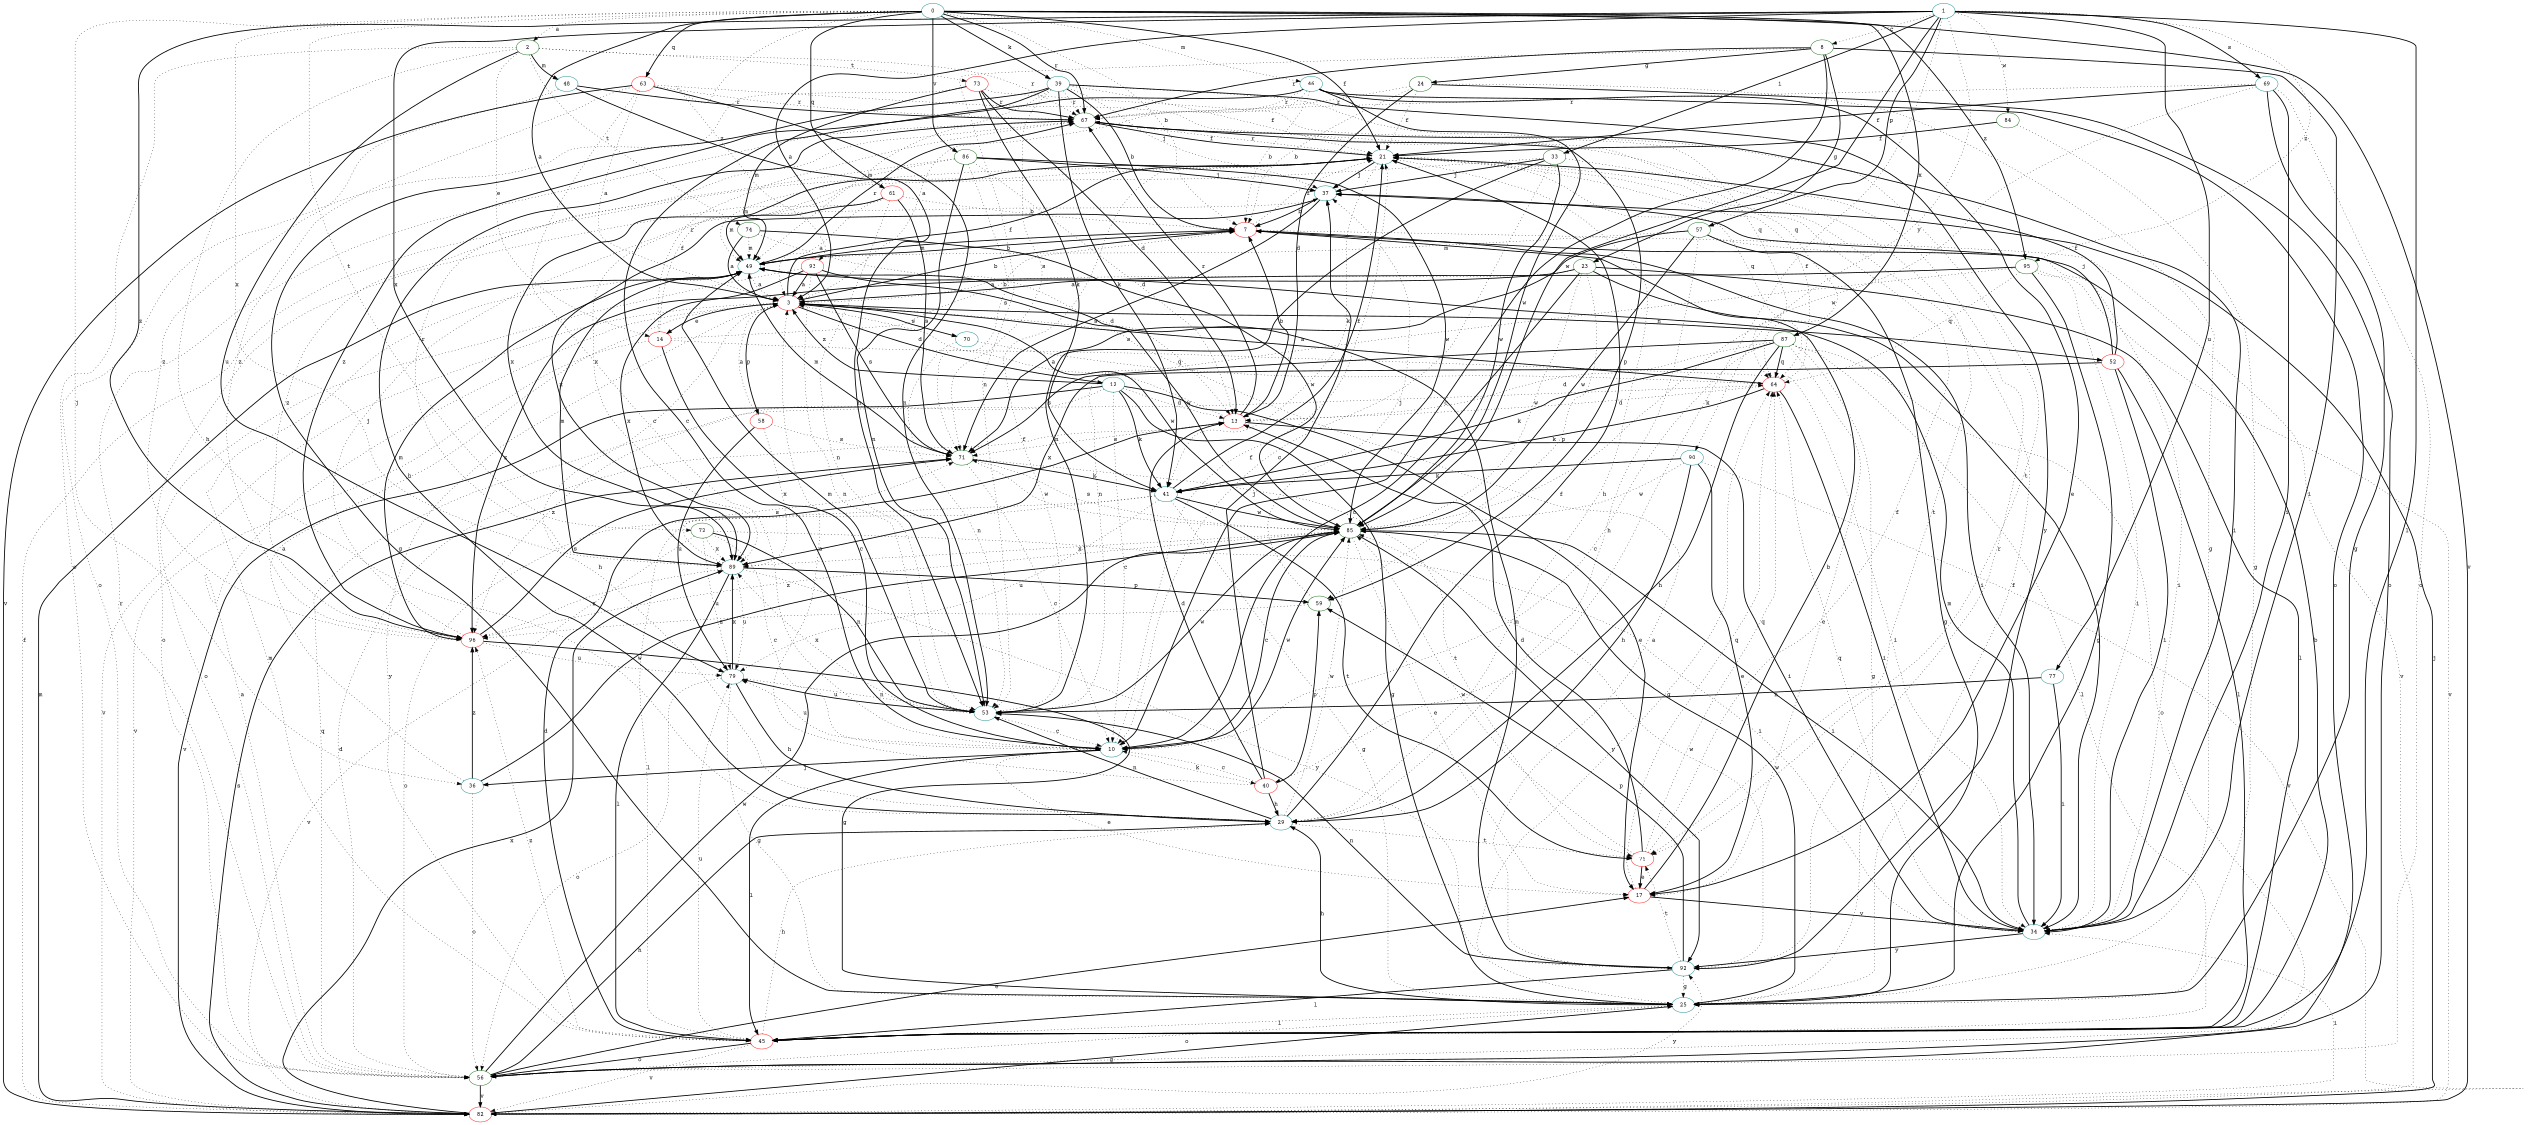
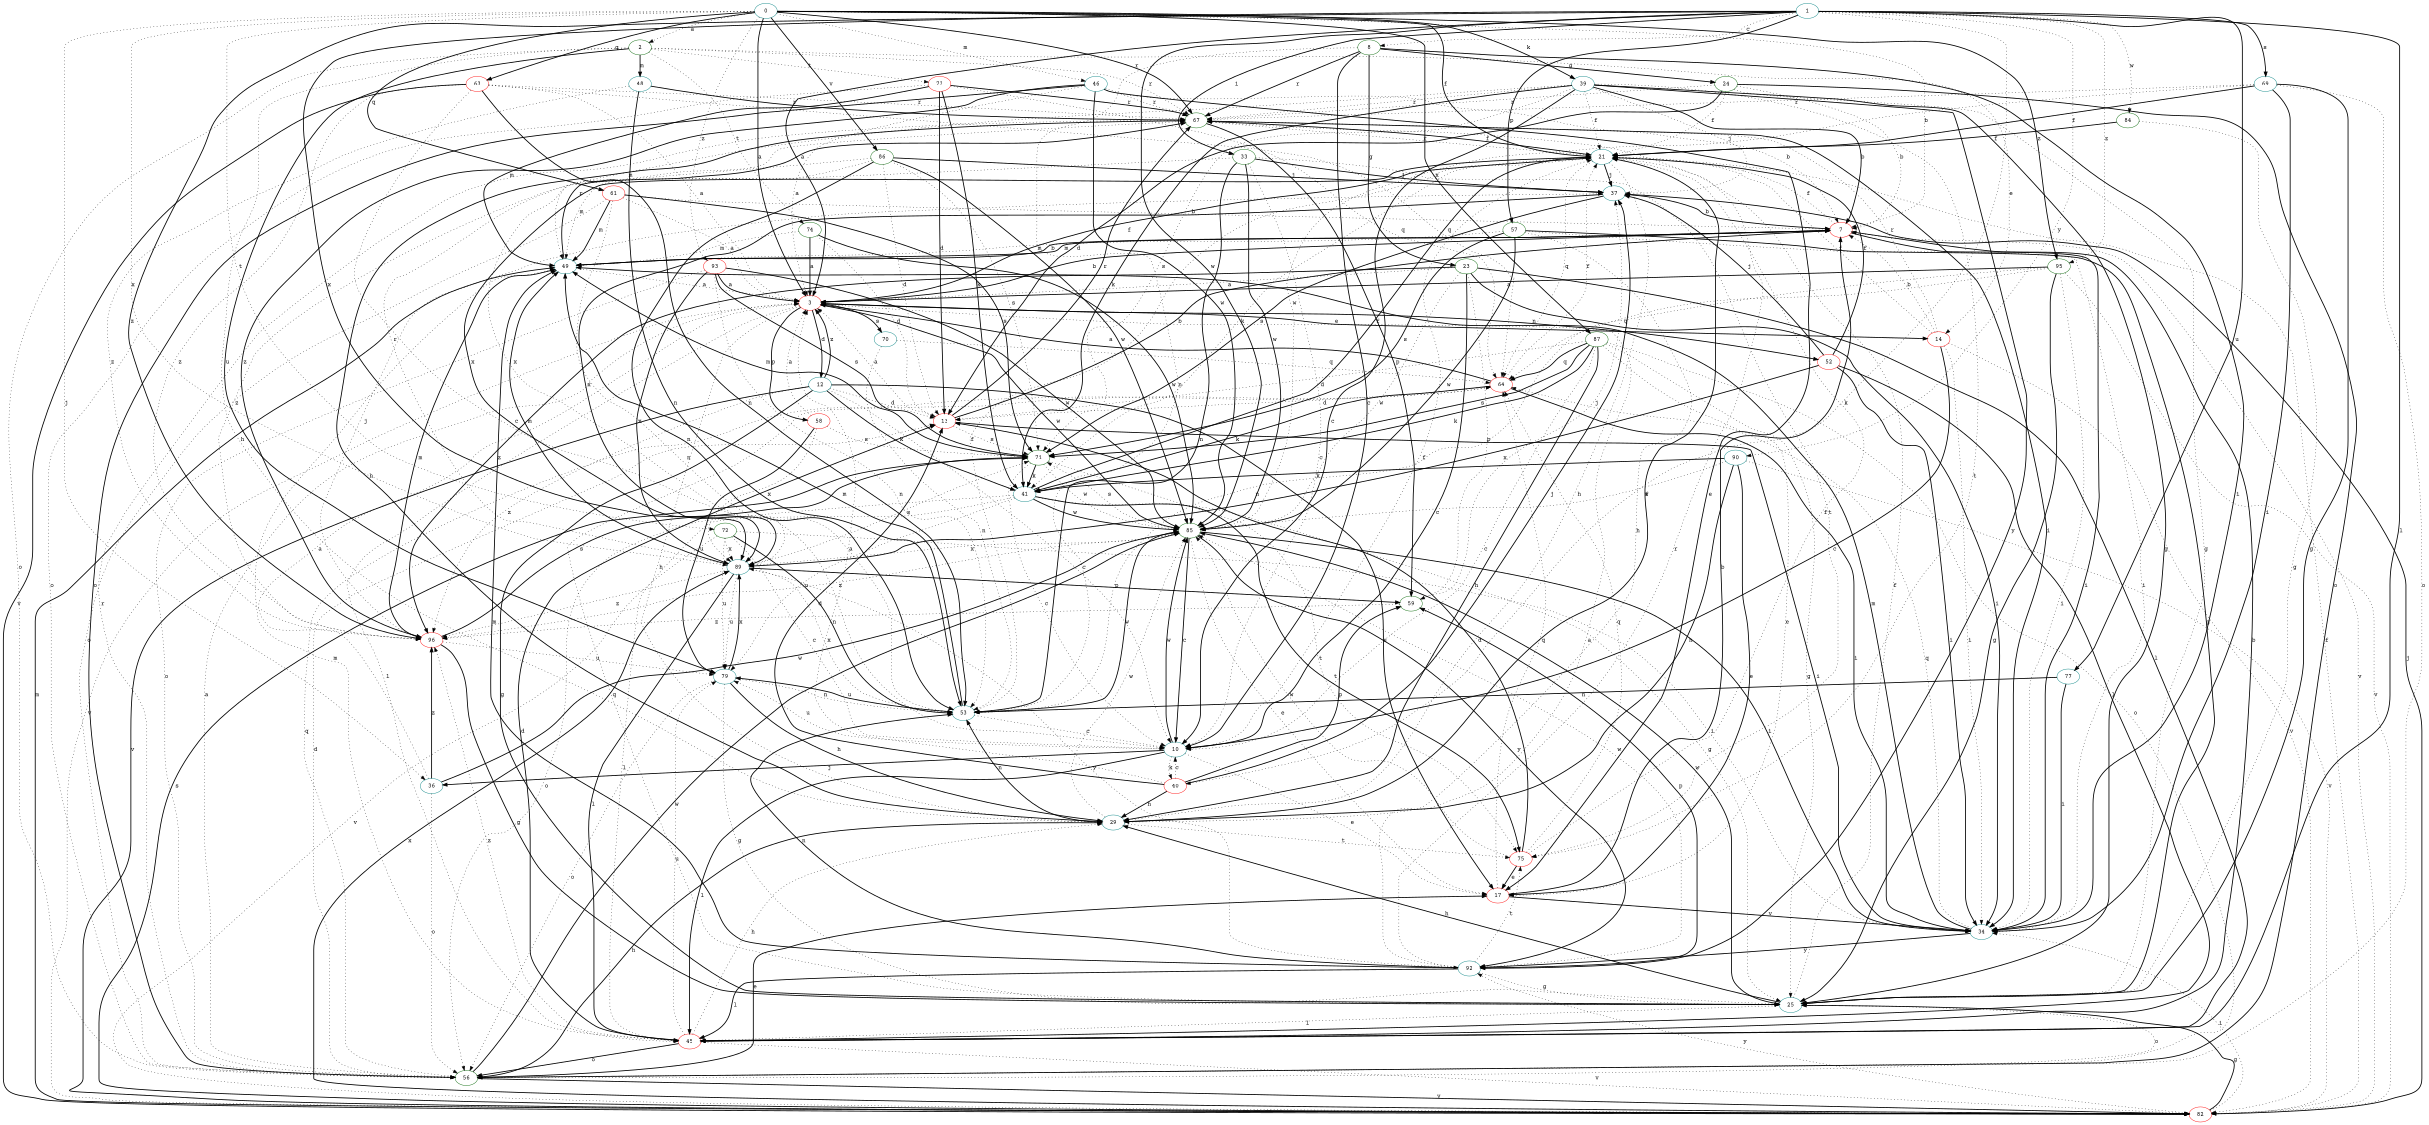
edge "3" -> "45": label "y" -> "l"
edge "0" -> "82": removed, label "v"
edge "87" -> "45": removed, label "l"
